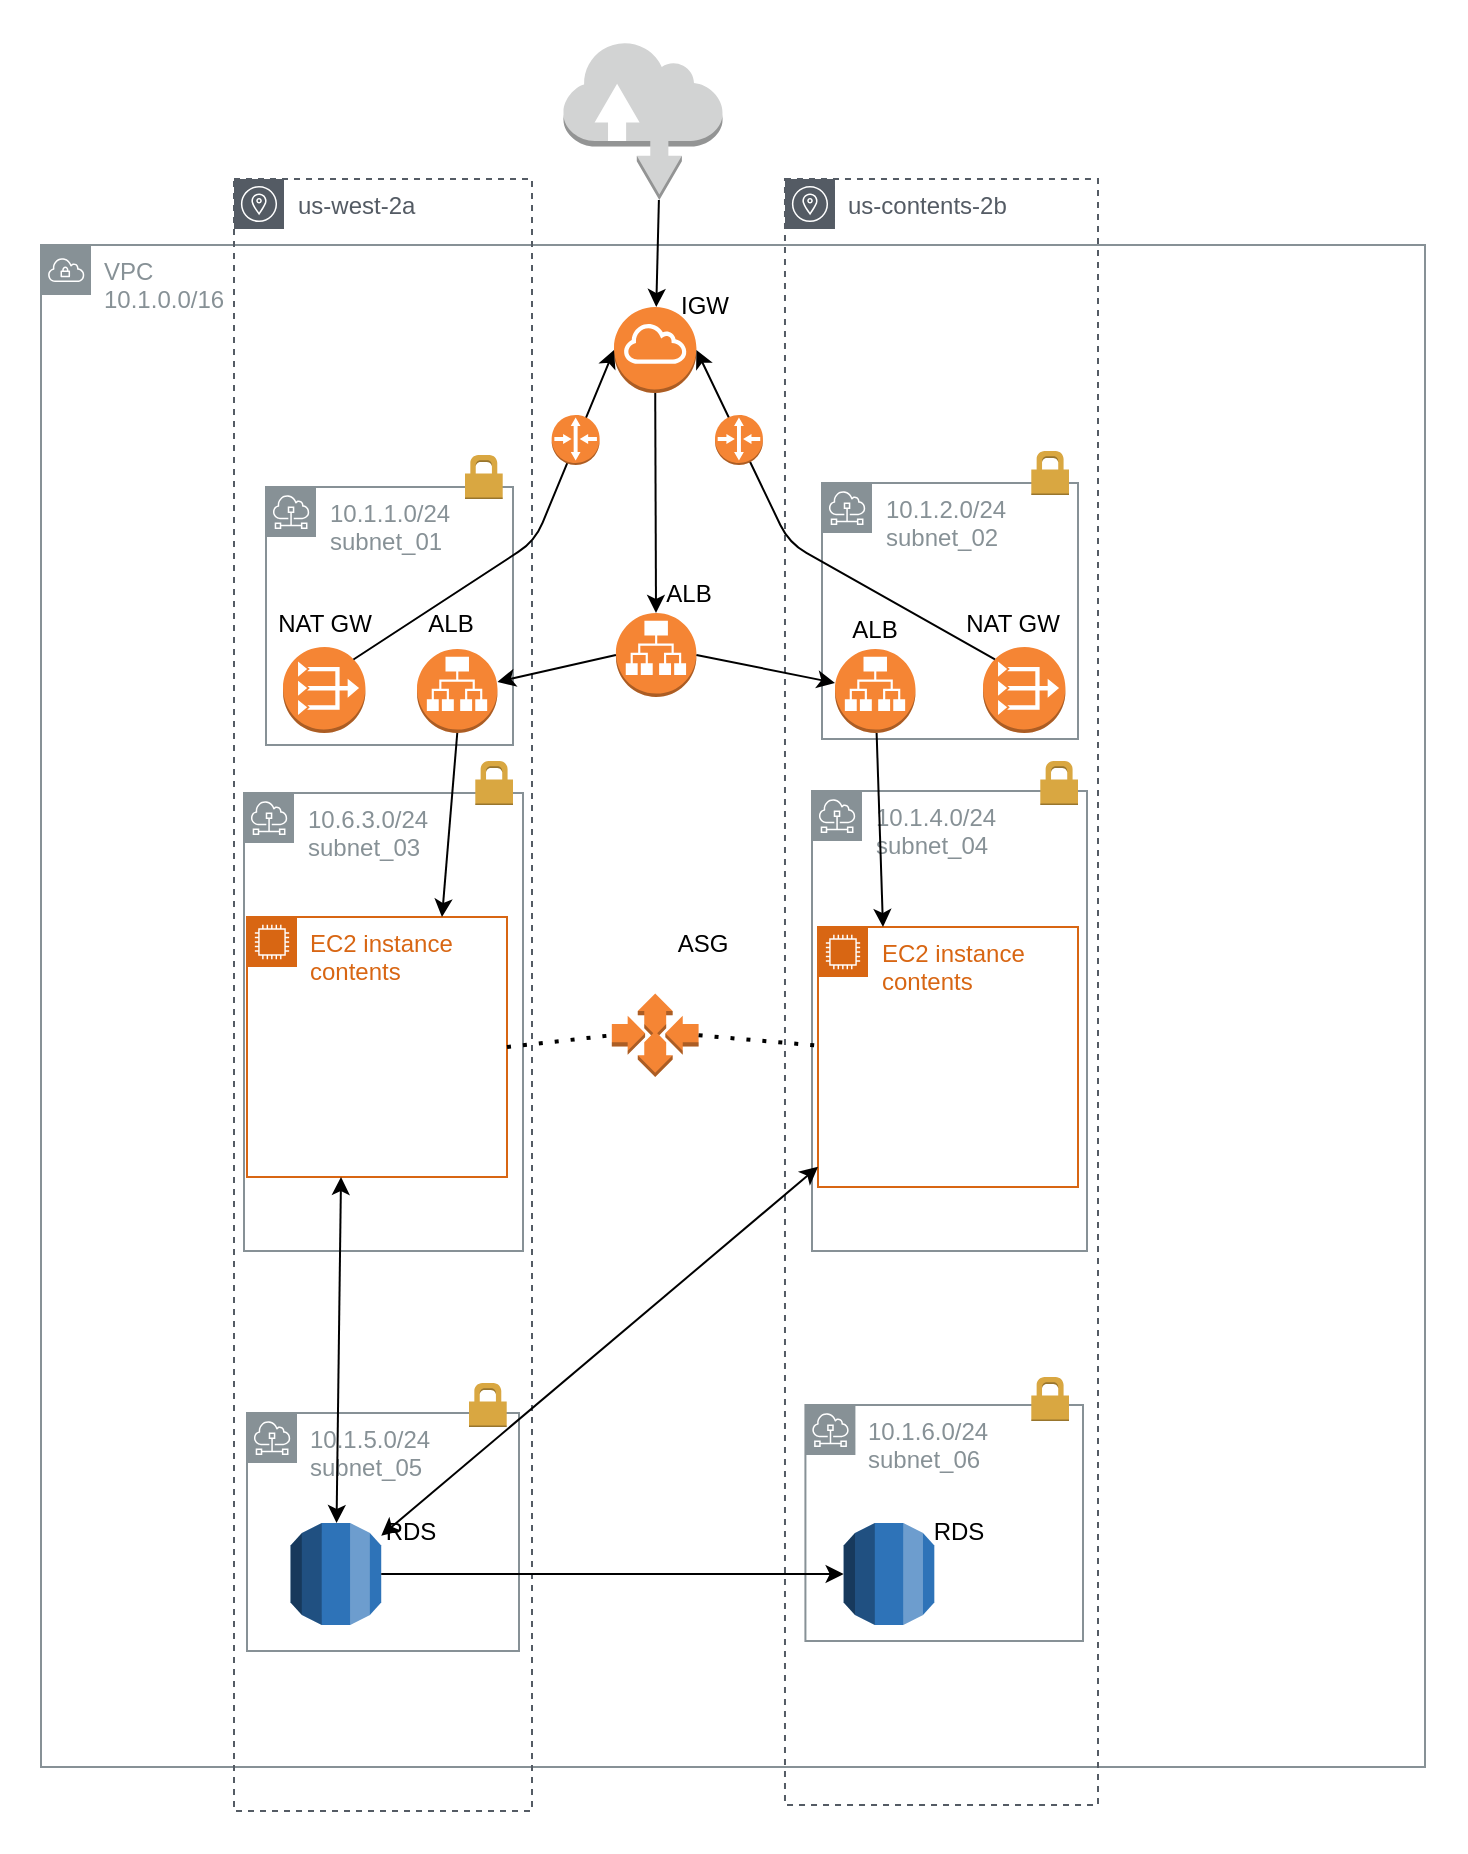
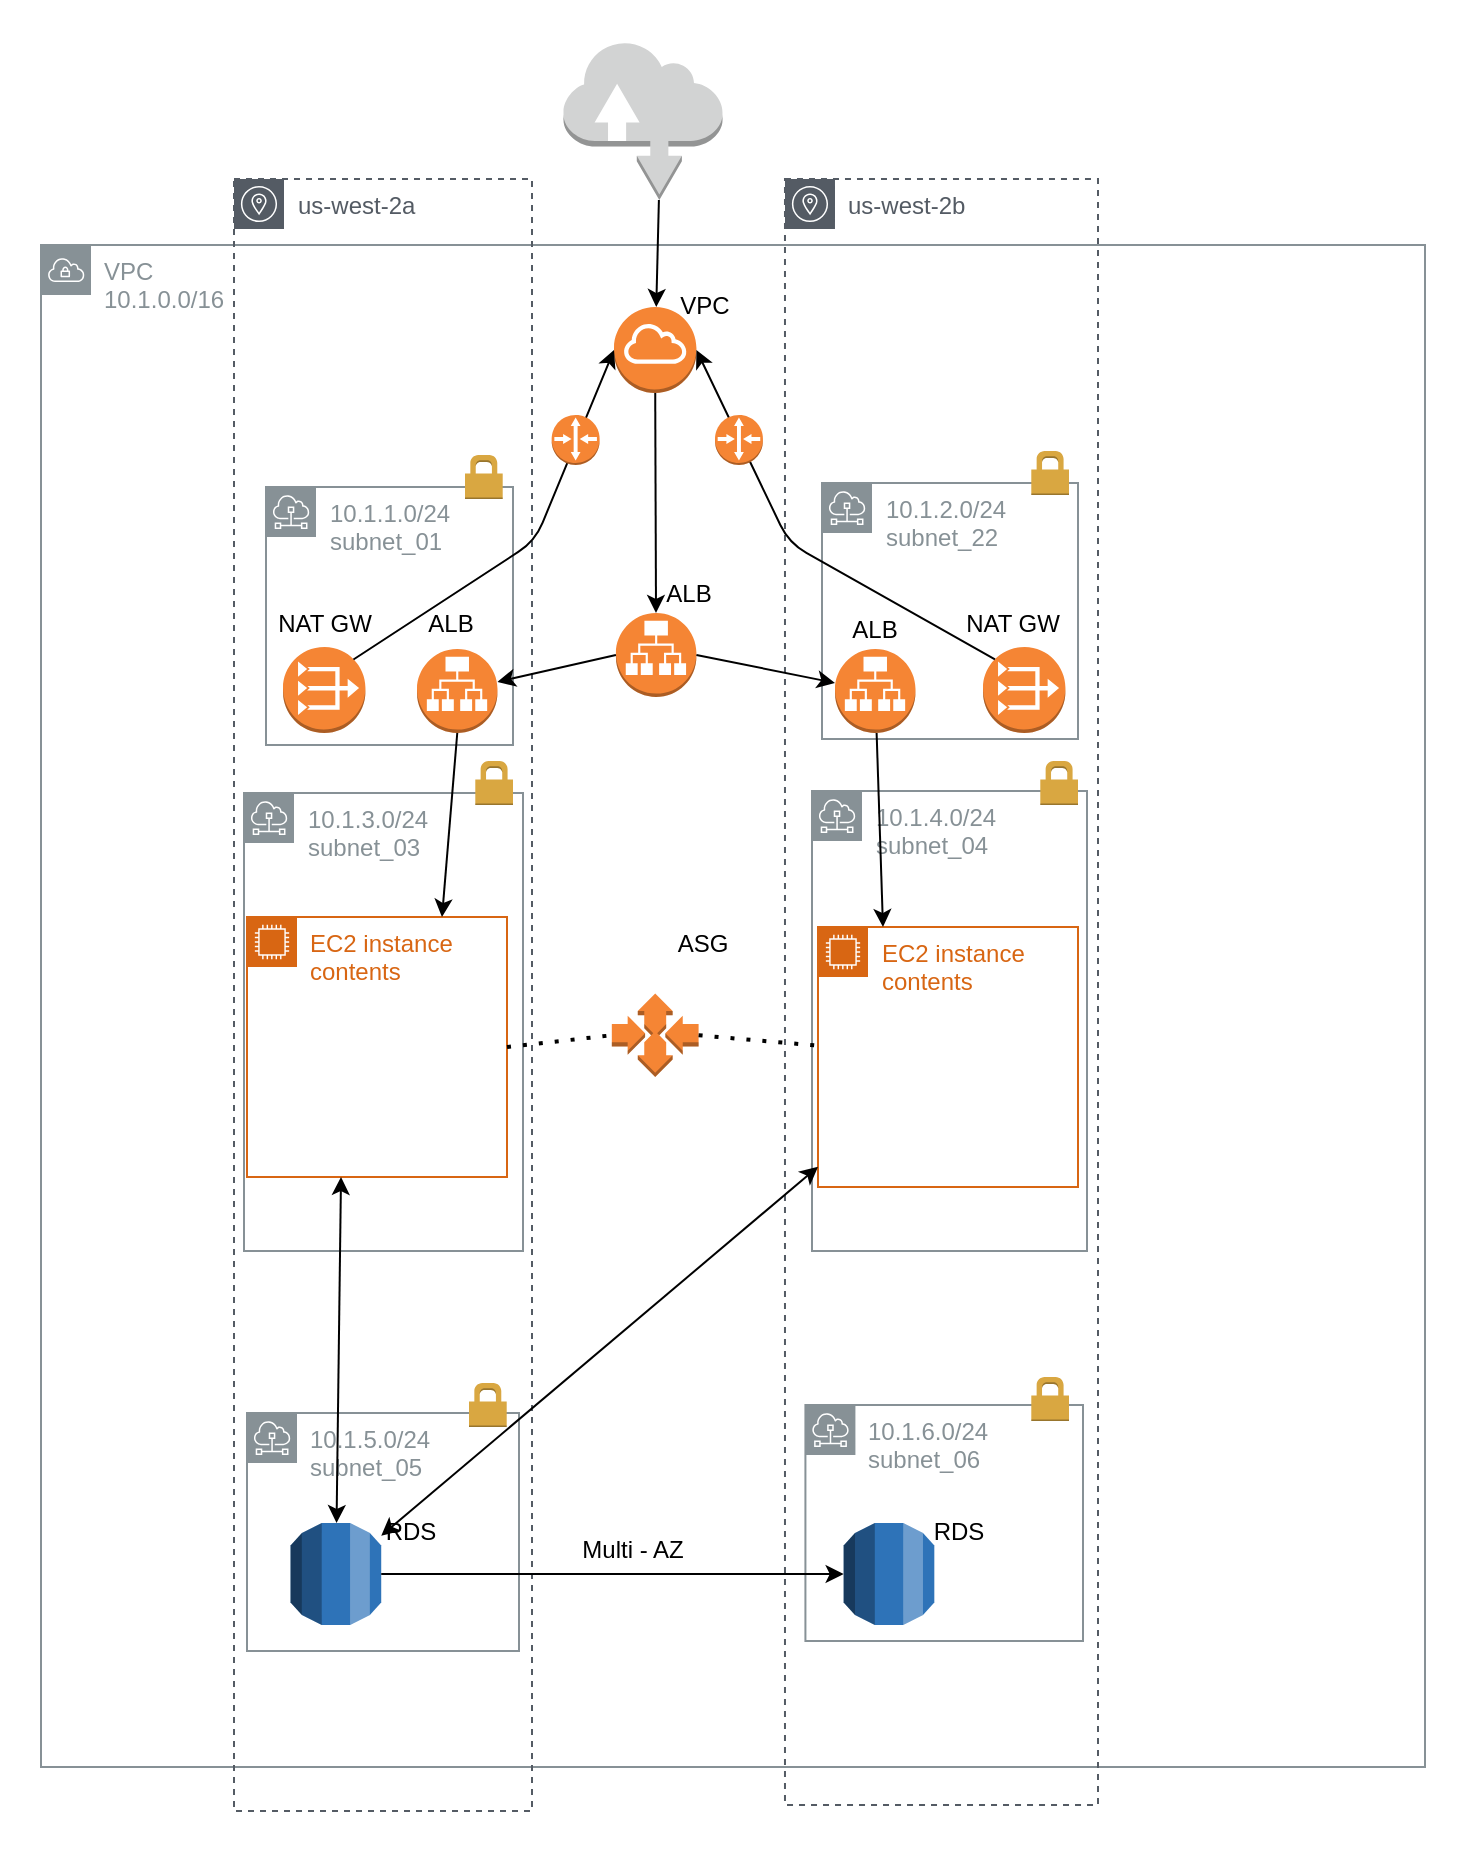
node "us-contents-2b": label "us-contents-2b" -> "us-west-2b"
node "IGW": label "IGW" -> "VPC"
node "10.1.2.0/24 subnet_02": label "10.1.2.0/24 subnet_02" -> "10.1.2.0/24 subnet_22"
node "10.6.3.0/24 subnet_03": label "10.6.3.0/24 subnet_03" -> "10.1.3.0/24 subnet_03"
node "Multi - AZ": added
